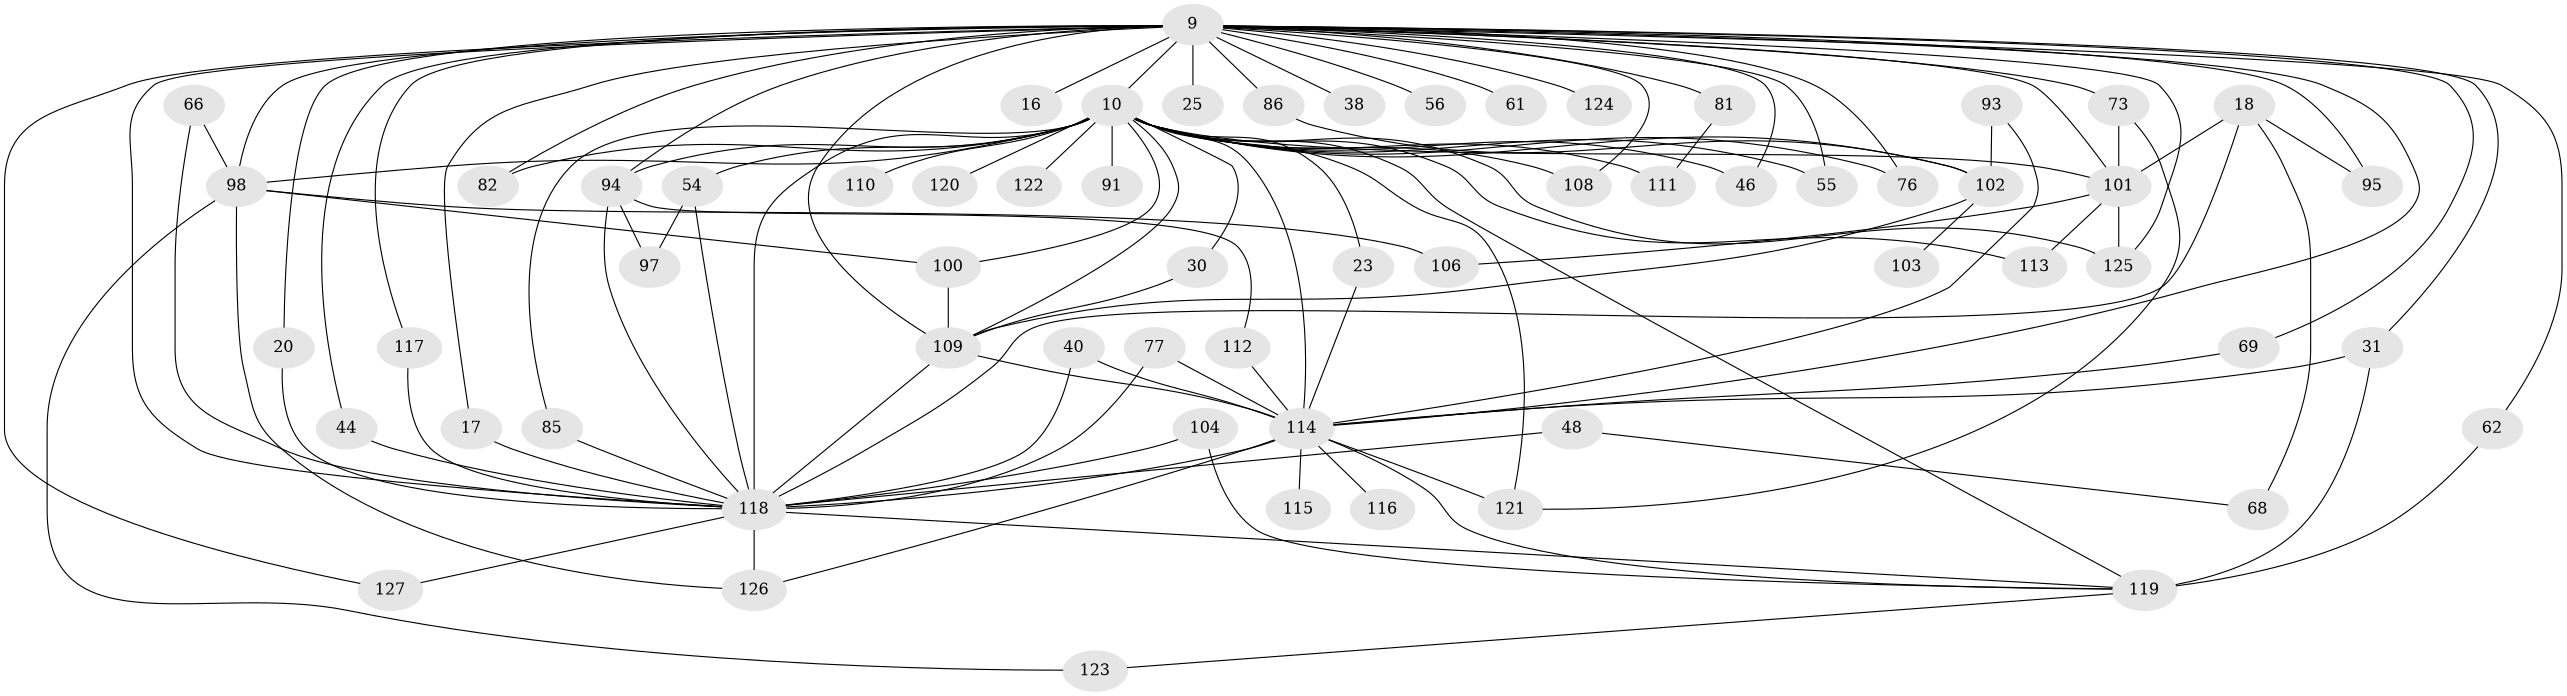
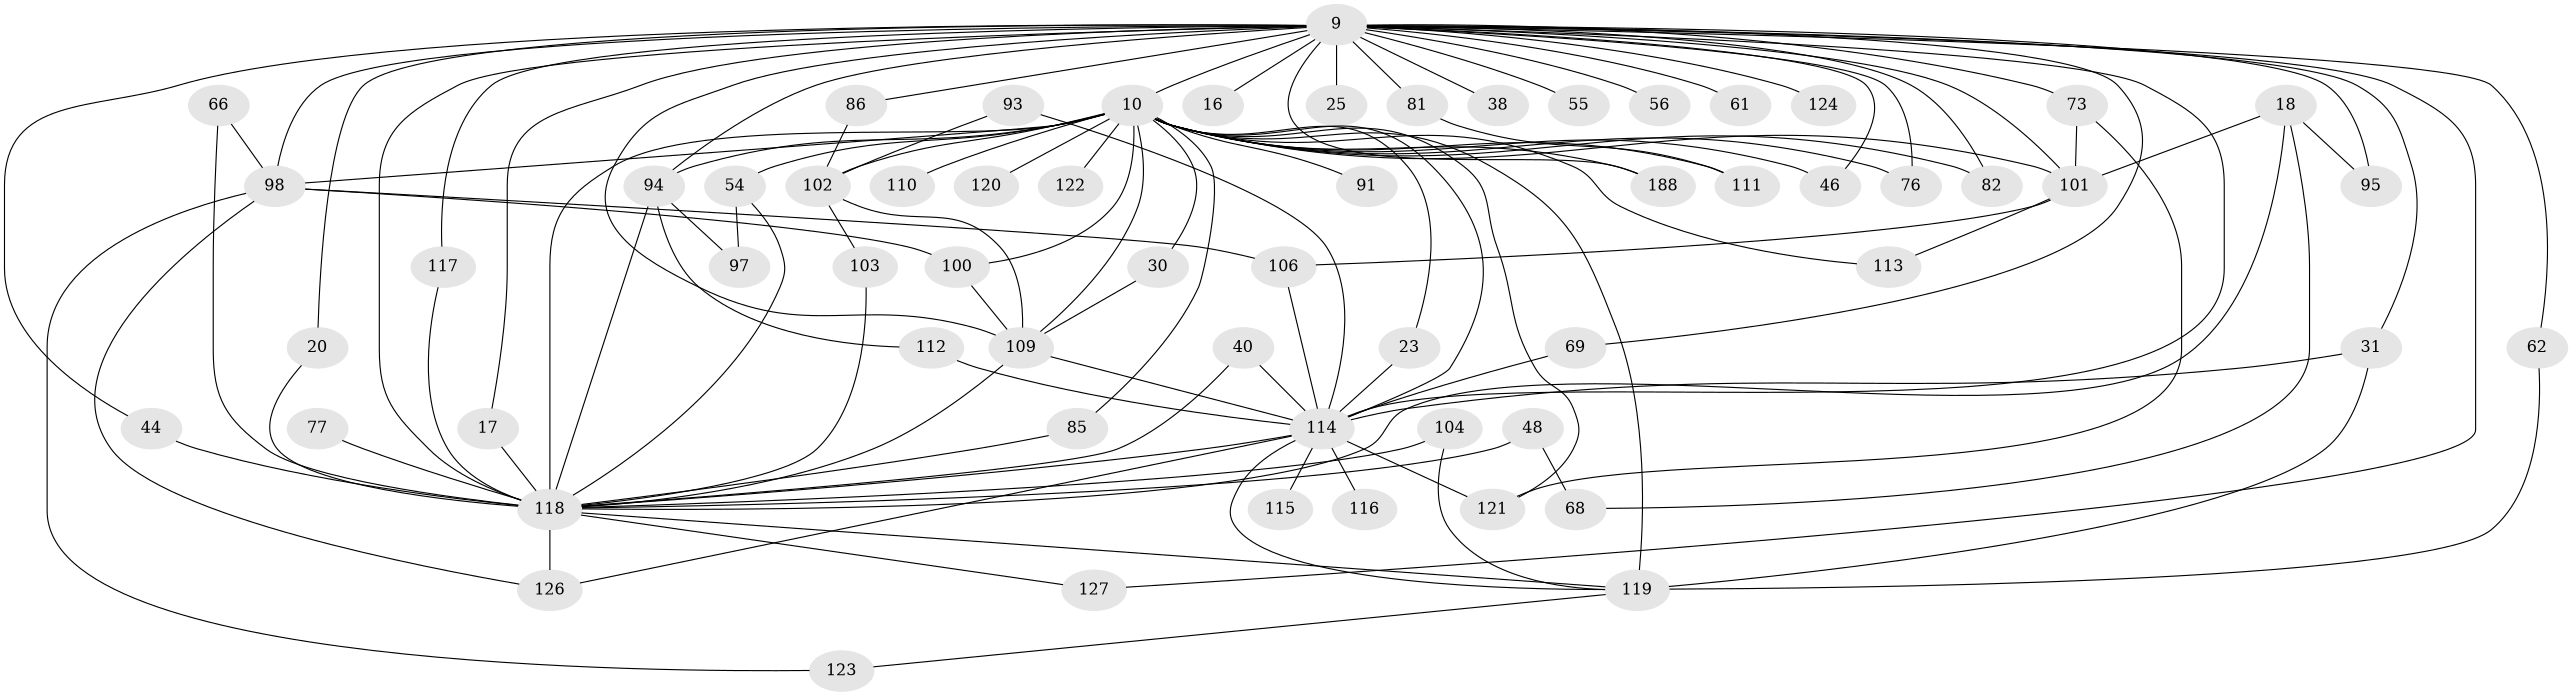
edge "10" -- "55": removed
node "108": label "108" -> "188"
node "125": removed
edge "77" -- "114": now "106" -- "114"
edge "103" -- "118": added
